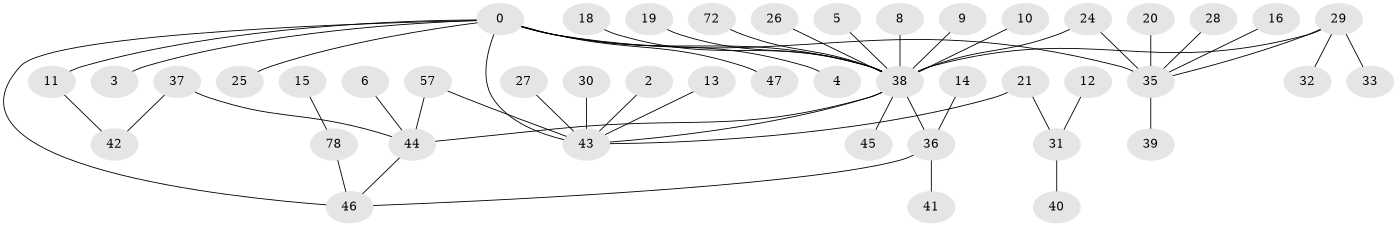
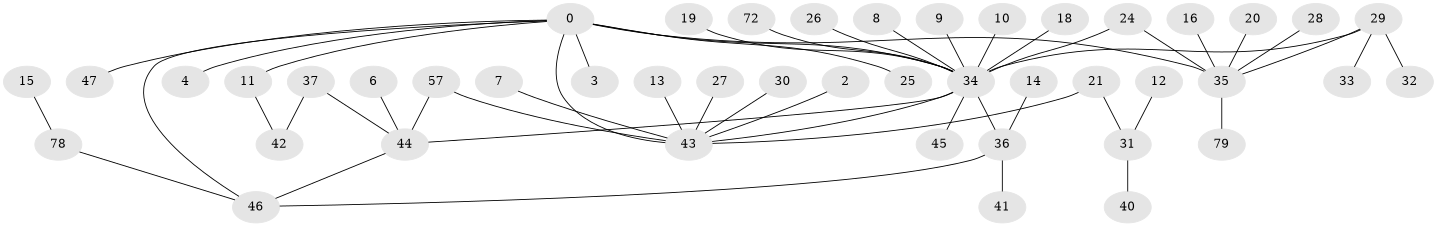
node "5": removed
node "7": added
node "38": label "38" -> "34"
node "39": label "39" -> "79"
